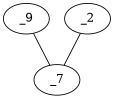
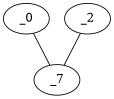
node "_9": label "_9" -> "_0"
